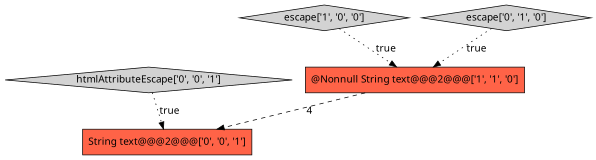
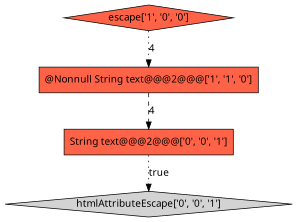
node "escape['1', '0', '0']": fillcolor lightgray -> tomato
node "escape['0', '1', '0']": removed
edge "escape['1', '0', '0']" -> "@Nonnull String text@@@2@@@['1', '1', '0']": label "true" -> "4"
edge "htmlAttributeEscape['0', '0', '1']" -> "String text@@@2@@@['0', '0', '1']": reversed
